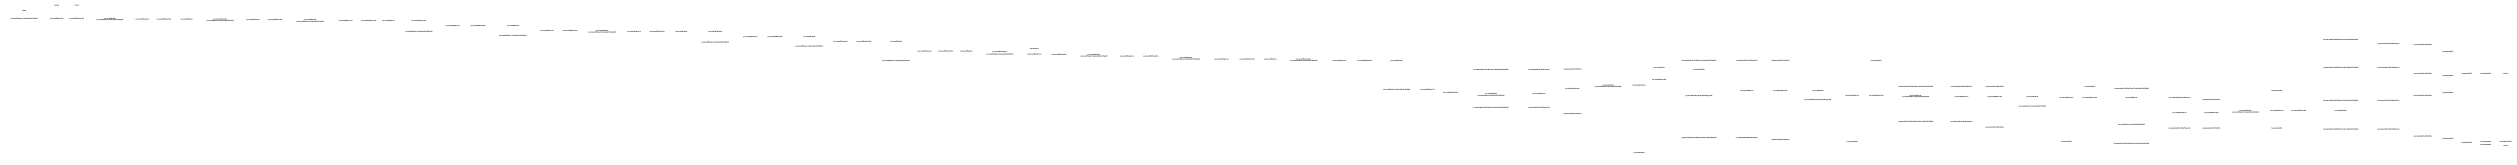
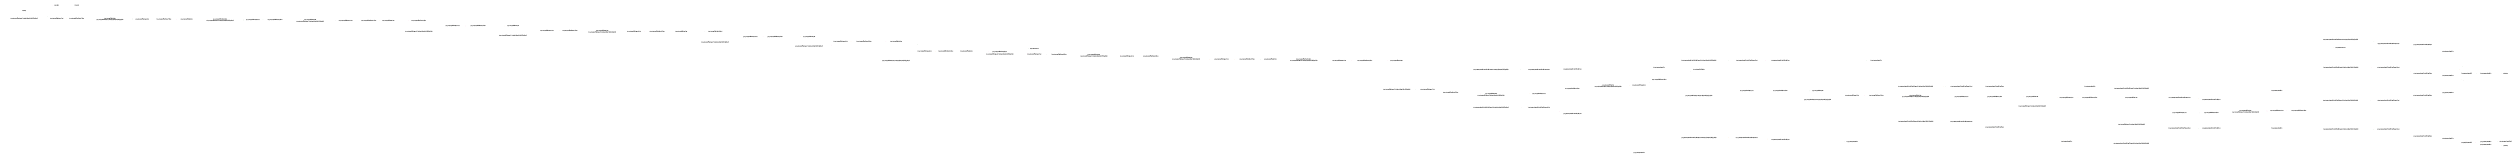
node "69 SSD_VGG/NNCFUserL2Norm[L2Norm]/__rmul__": added
node "101 SSD_VGG/MultiOutputSequential[extras]/ReLU[23]/RELU": removed
